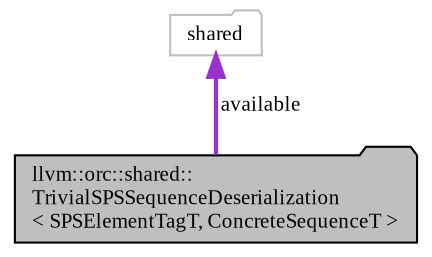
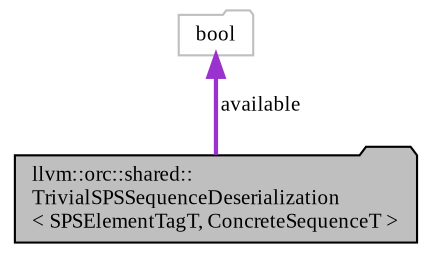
node "shared": label "shared" -> "bool"
